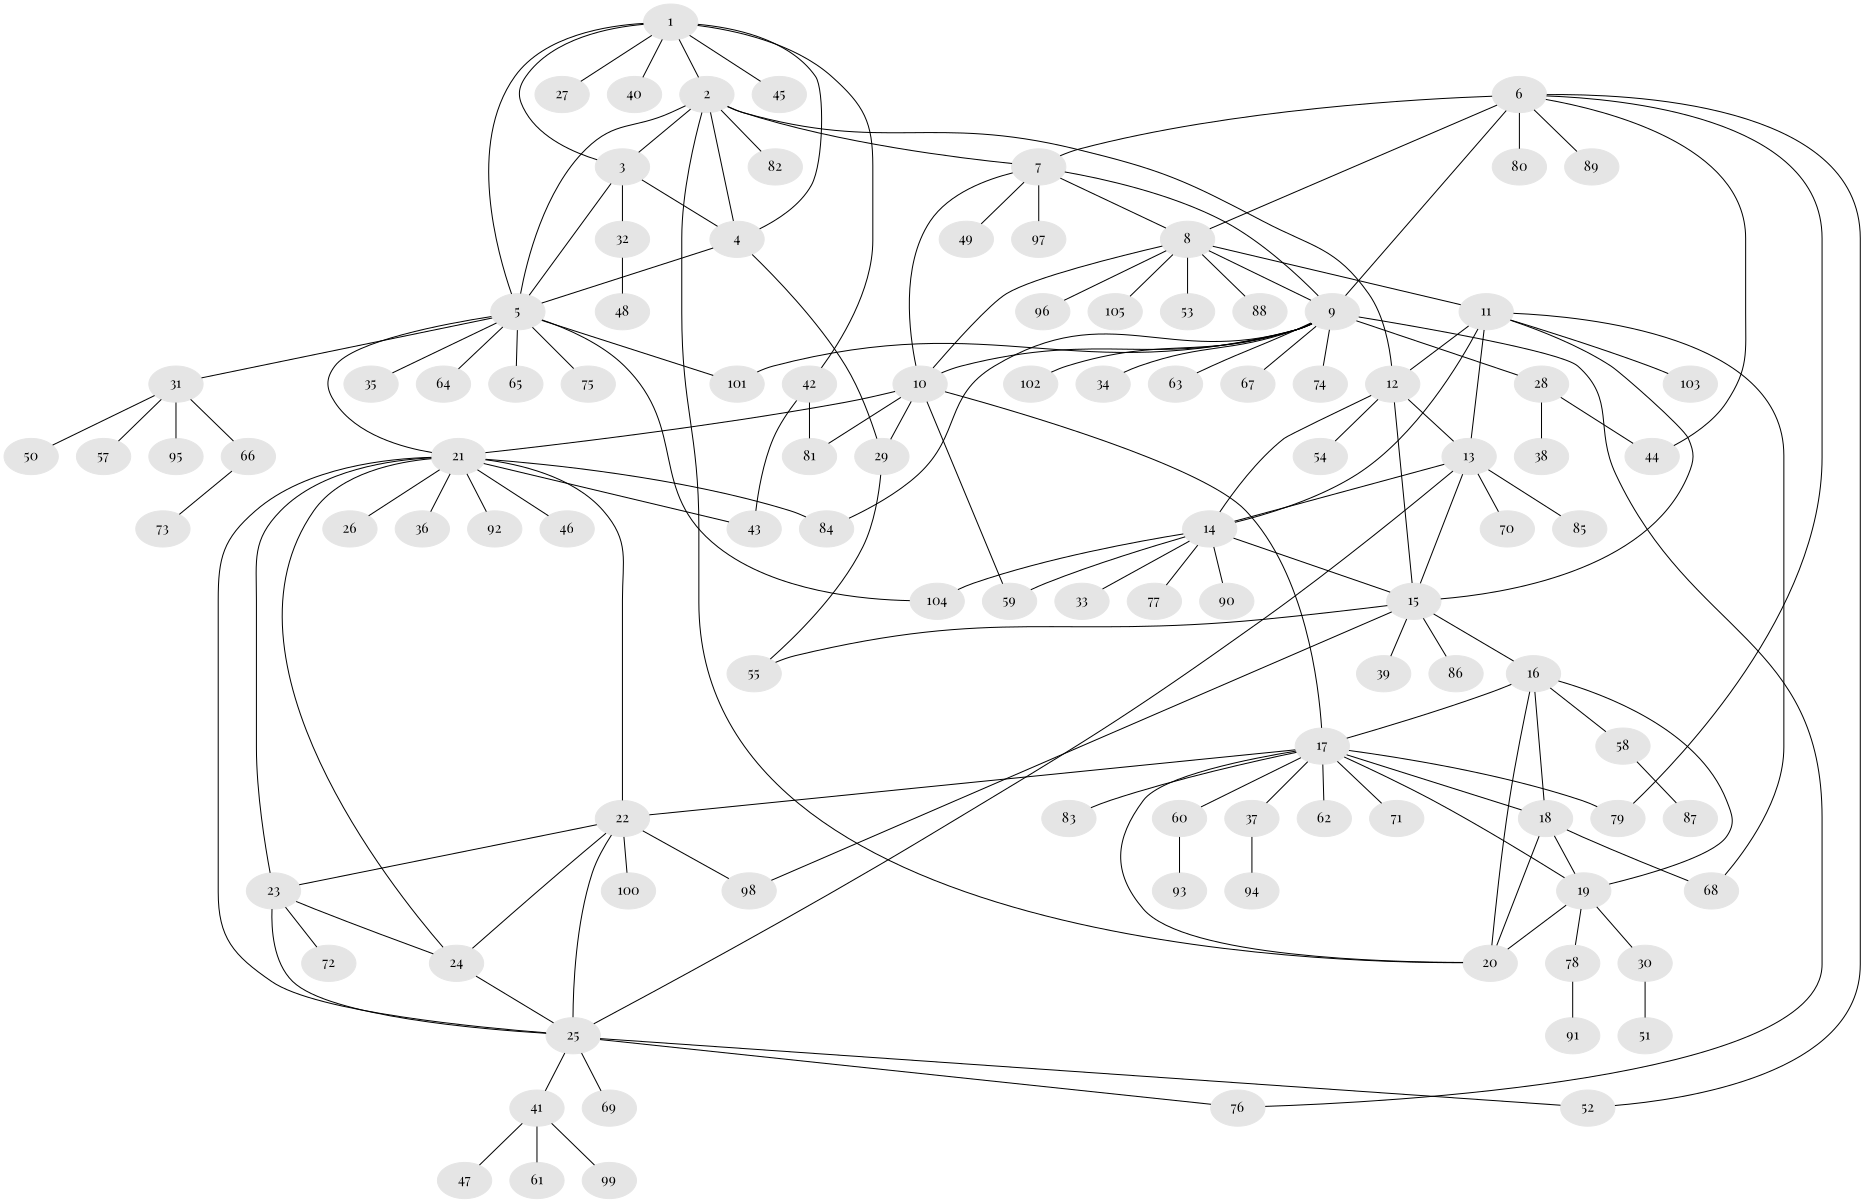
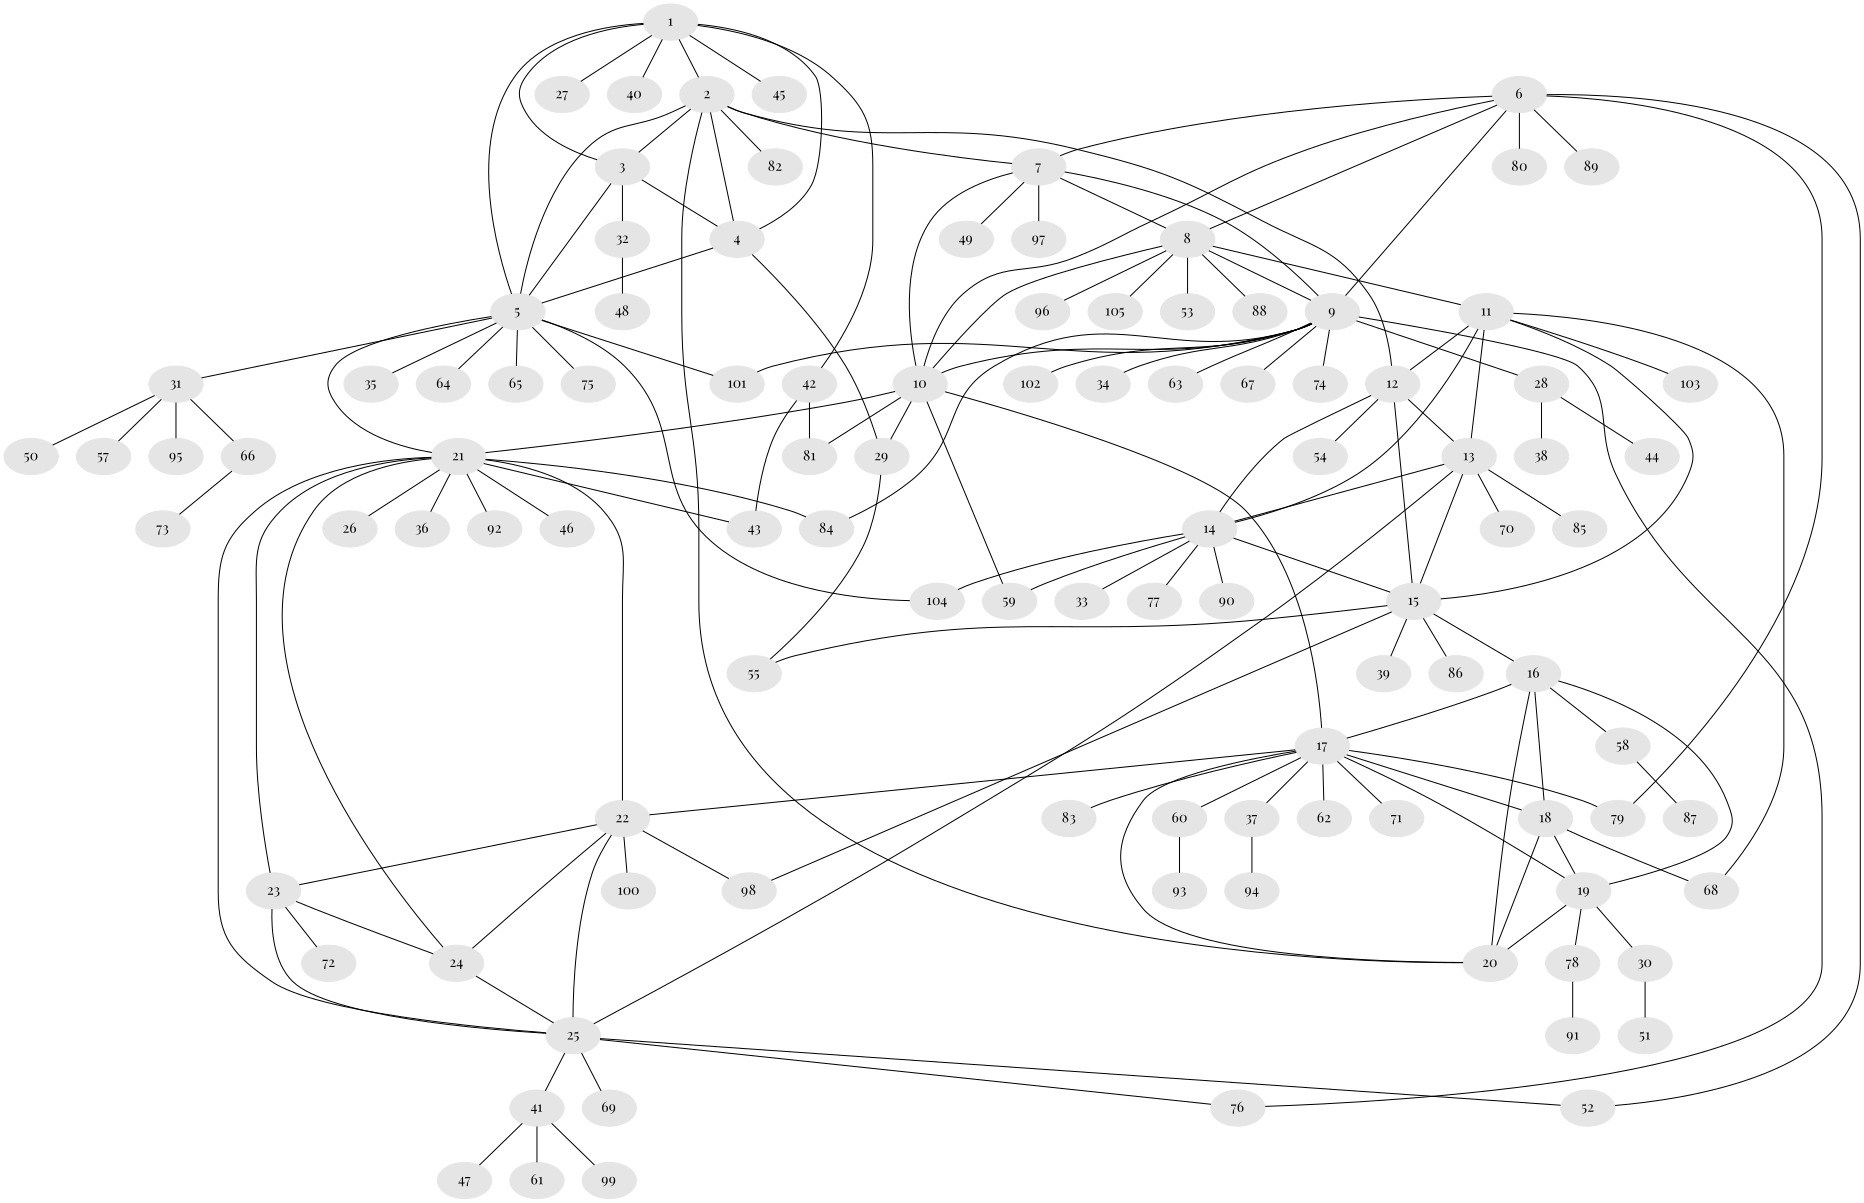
edge "6" -- "44": now "6" -- "10"
